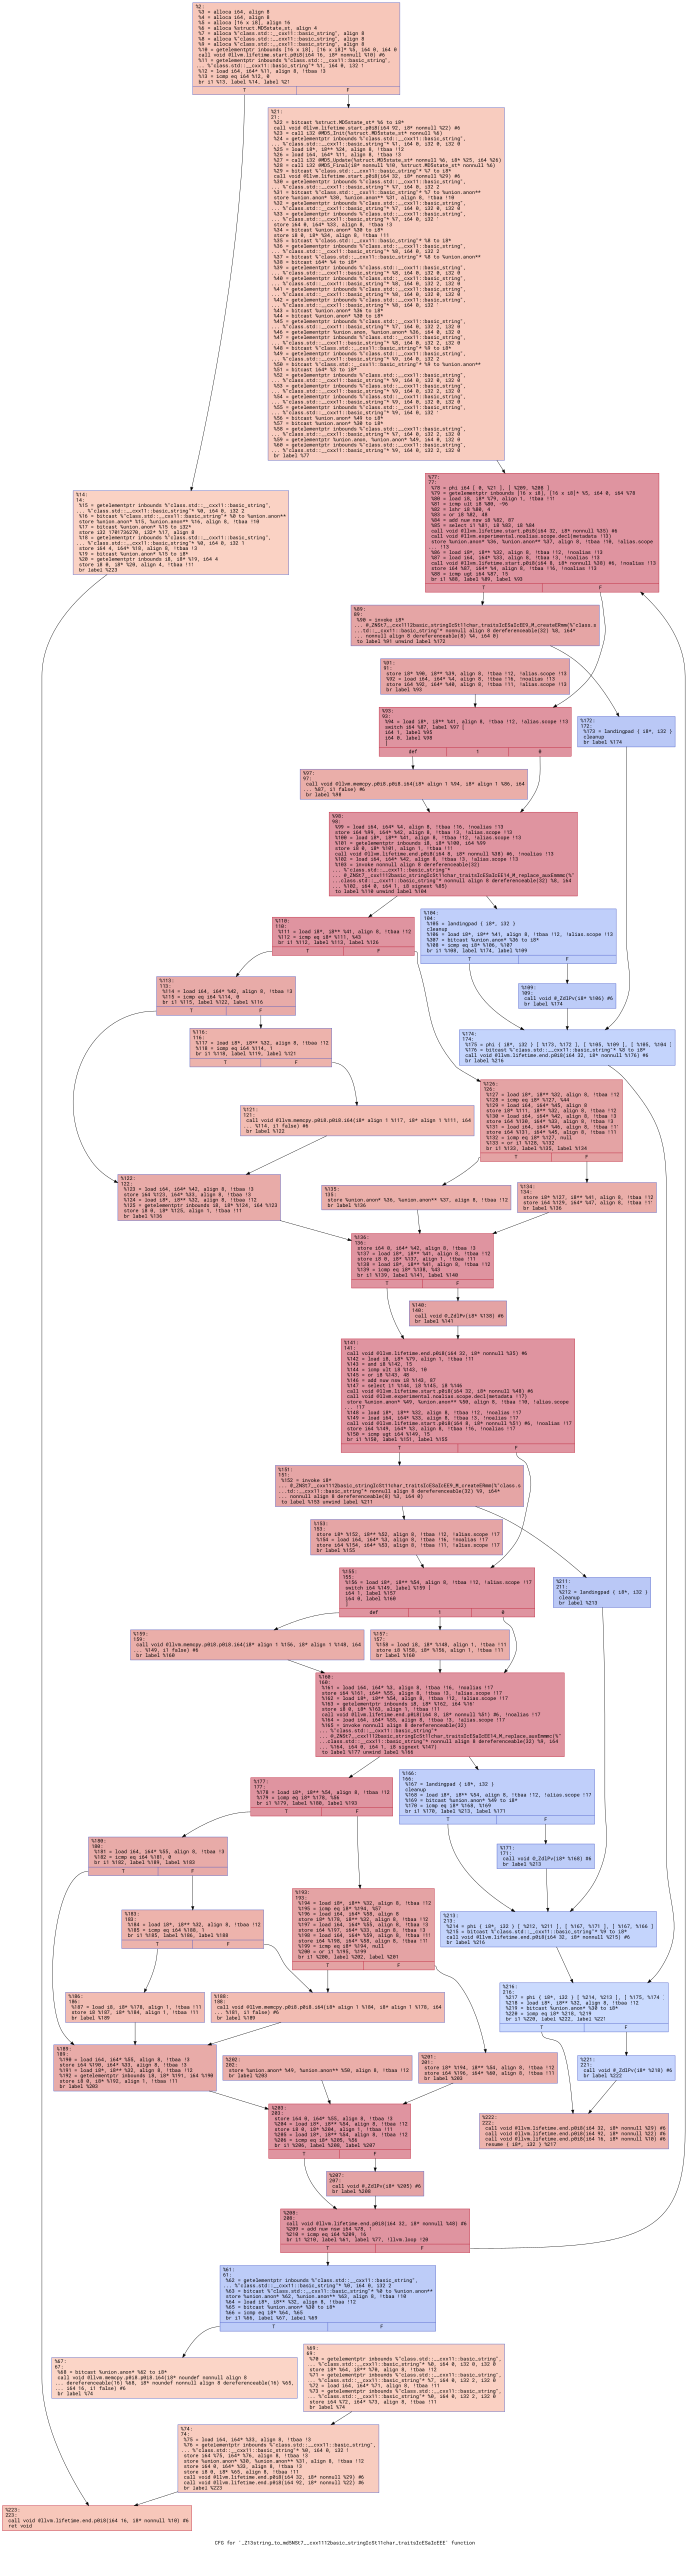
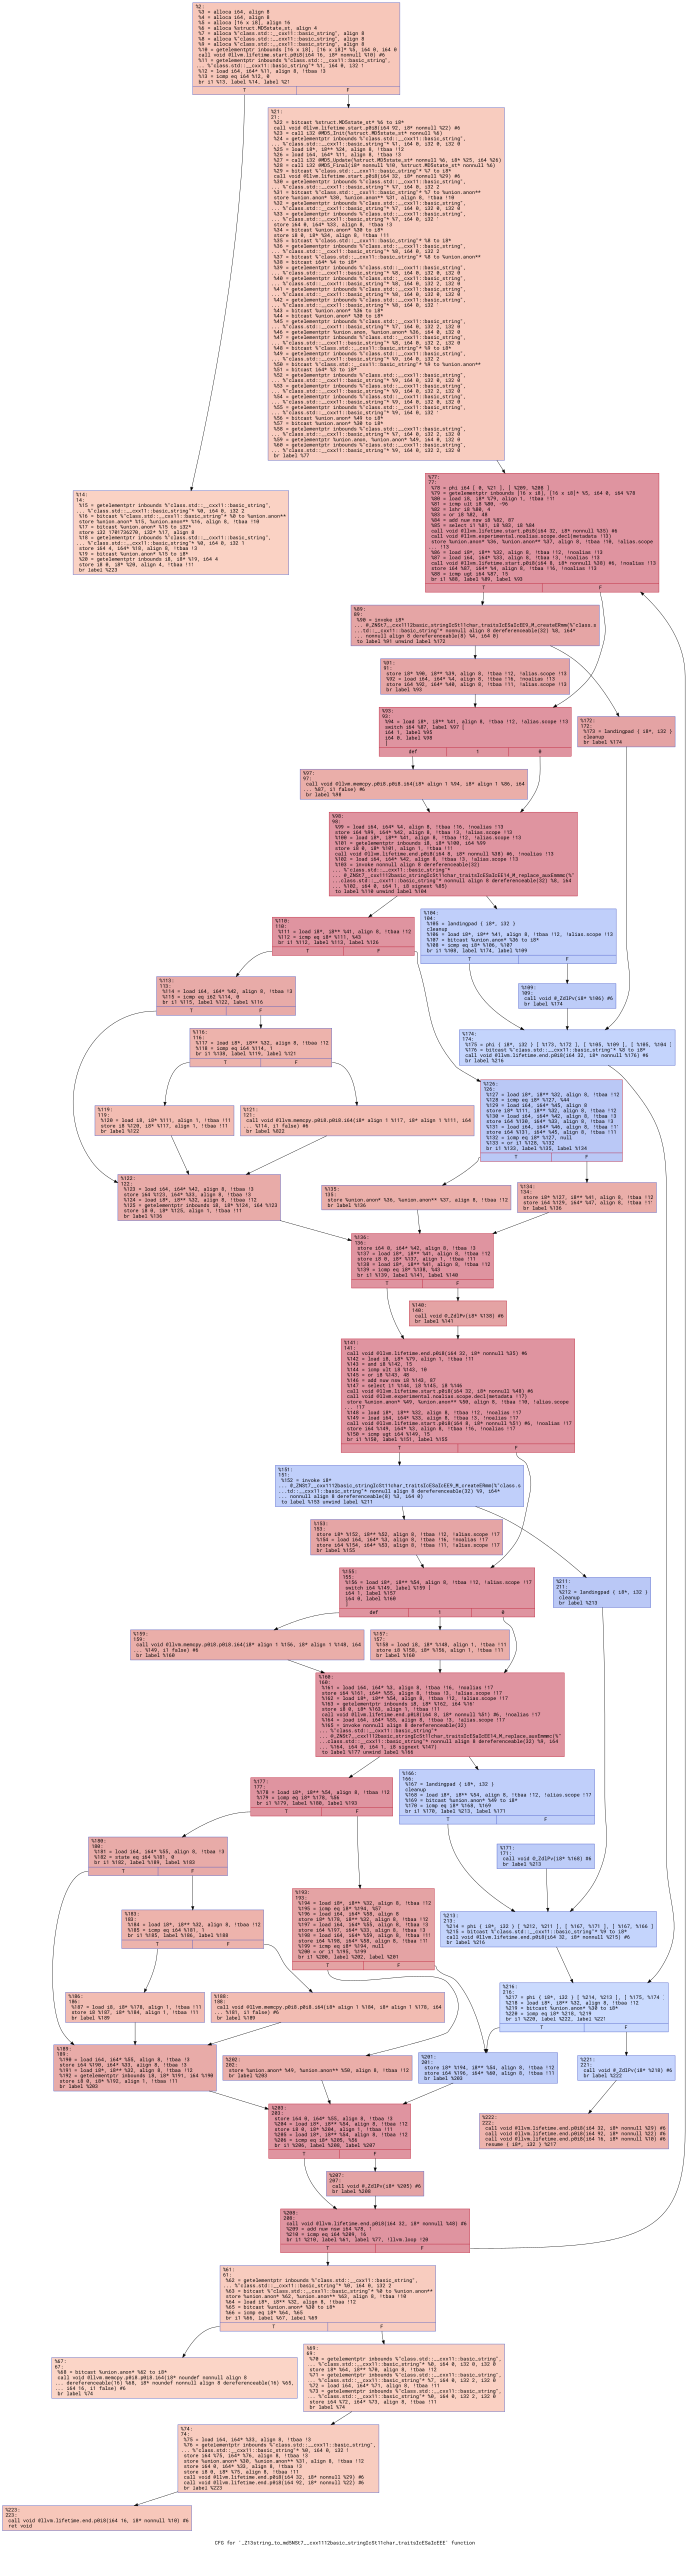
edge "%89:" -> "%91:": added
node "%172:": fillcolor #6282ea70 -> #c32e3170
node "%104:": text "%307 = bitcast %union.anon* %36 to i8*" -> "%107 = bitcast %union.anon* %36 to i8*"
node "%113:": text "%115 = icmp eq i64 %114, 0" -> "%115 = icmp eq i62 %114, 0"
node "%116:": text "br i1 %118, label %119, label %121" -> "br i1 %138, label %119, label %121"
node "%119:": added
node "%126:": fillcolor #c32e3170 -> #6282ea70
node "%121:": text "br label %122" -> "br label %822"
node "%140:": color #3d50c3ff -> #b70d28ff
node "%151:": fillcolor #c5333470 -> #7093f370
edge "%14:" -> "%223:": removed
edge "%166:" -> "%171:": removed
node "%180:": text "%182 = icmp eq i64 %181, 0" -> "%182 = state eq i64 %181, 0"
node "%183:": text "%185 = icmp eq i64 %188, 1" -> "%185 = icmp eq i64 %181, 1"
edge "%193:" -> "%188:": now "%193:" -> "%202:"
edge "%216:" -> "%222:": now "%216:" -> "%201:"
node "%201:": fillcolor #d0473d70 -> #6a8bef70
node "%61:": fillcolor #6a8bef70 -> #f08b6e70
edge "%61:" -> "%69:": added
node "%74:": text "store i8 0, i8* %65, align 8, !tbaa !11" -> "store i8 0, i8* %75, align 8, !tbaa !11"
node "%223:": color #b70d28ff -> #3d50c3ff
